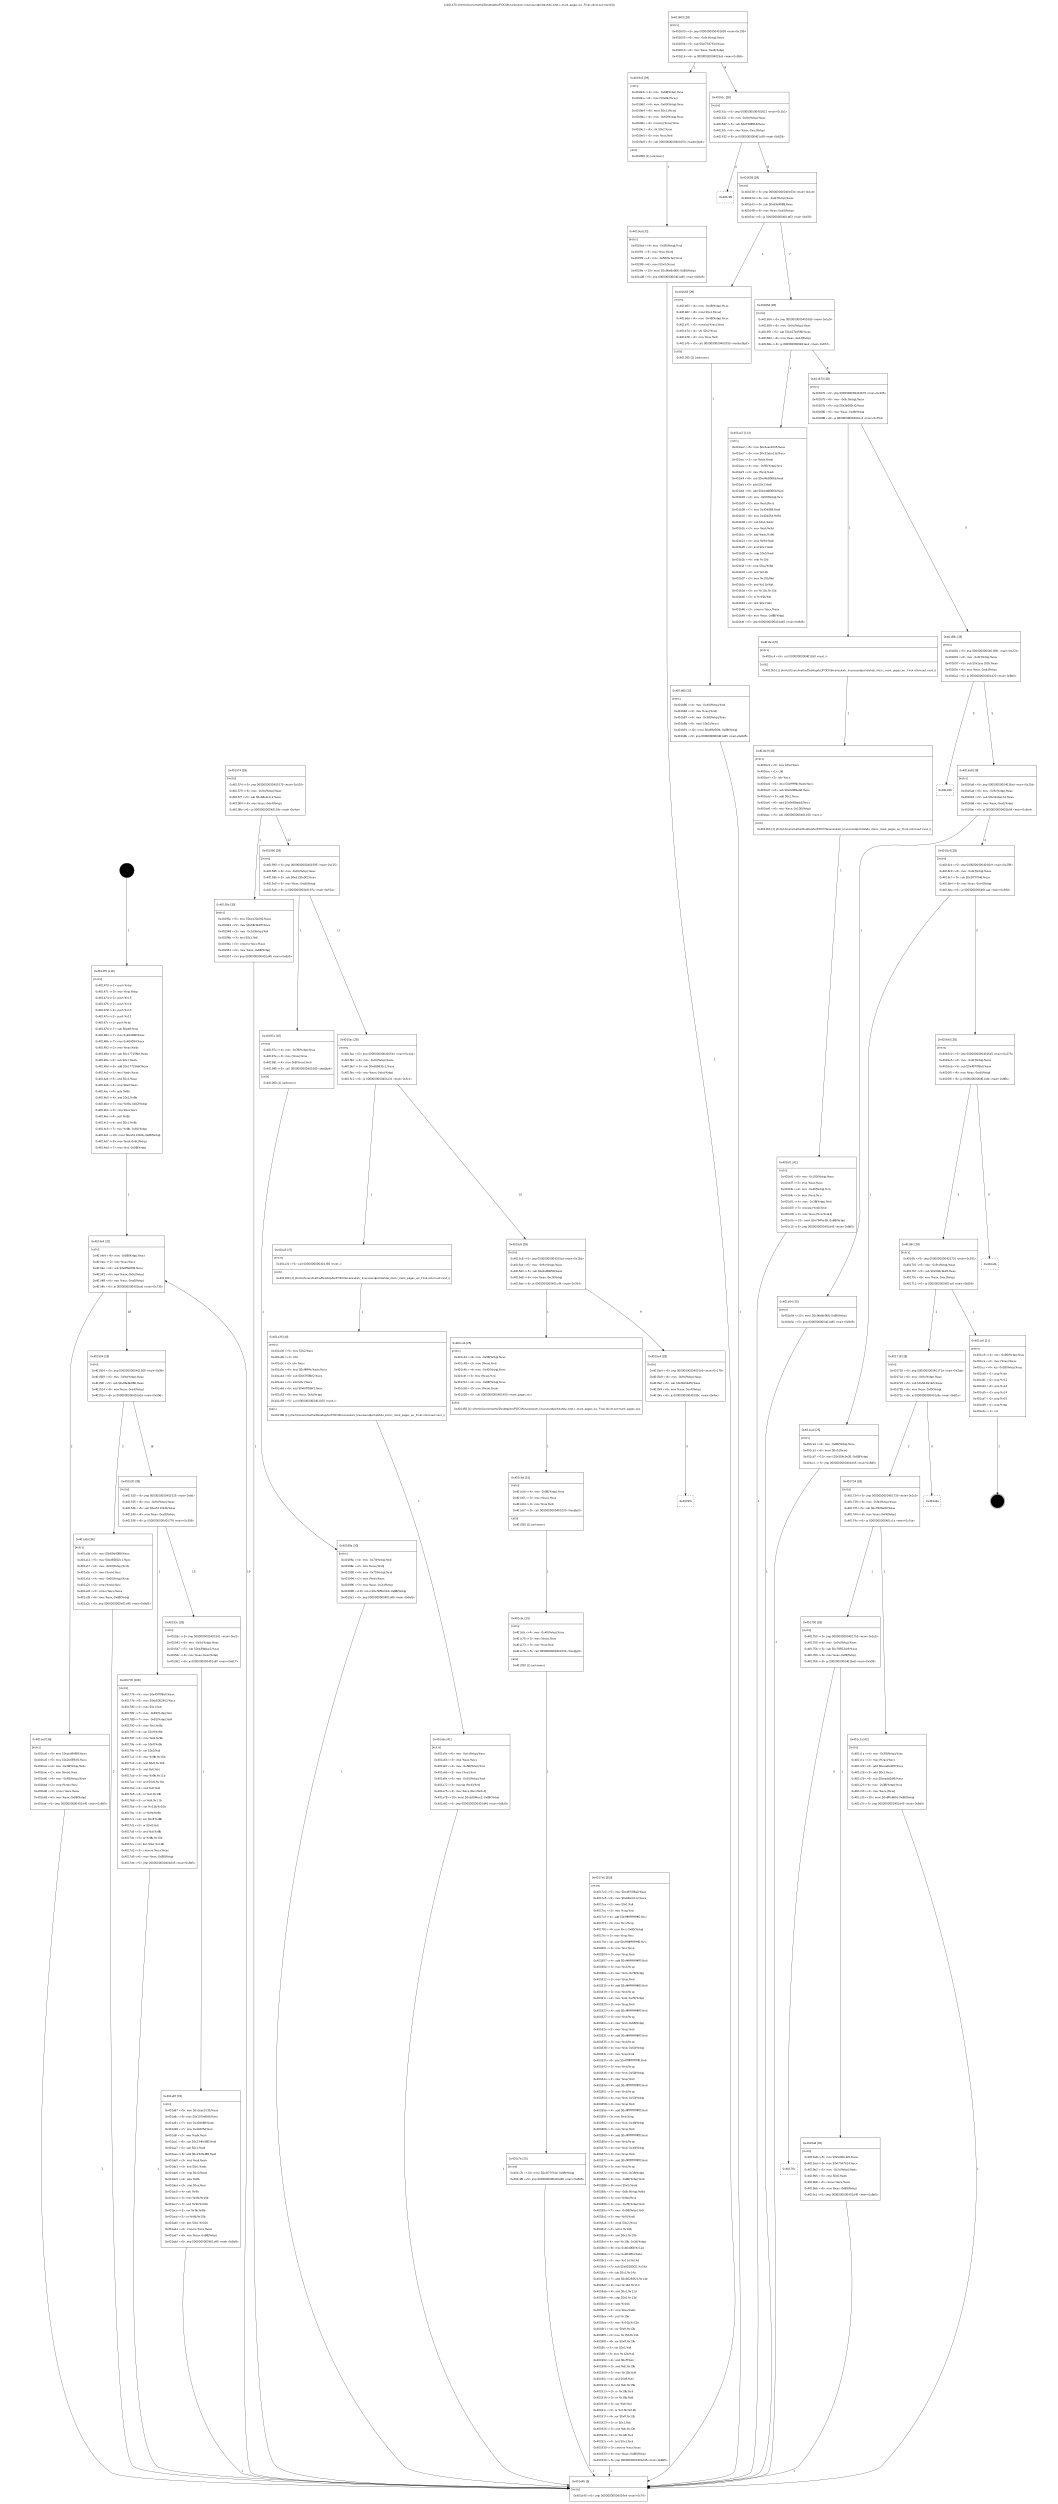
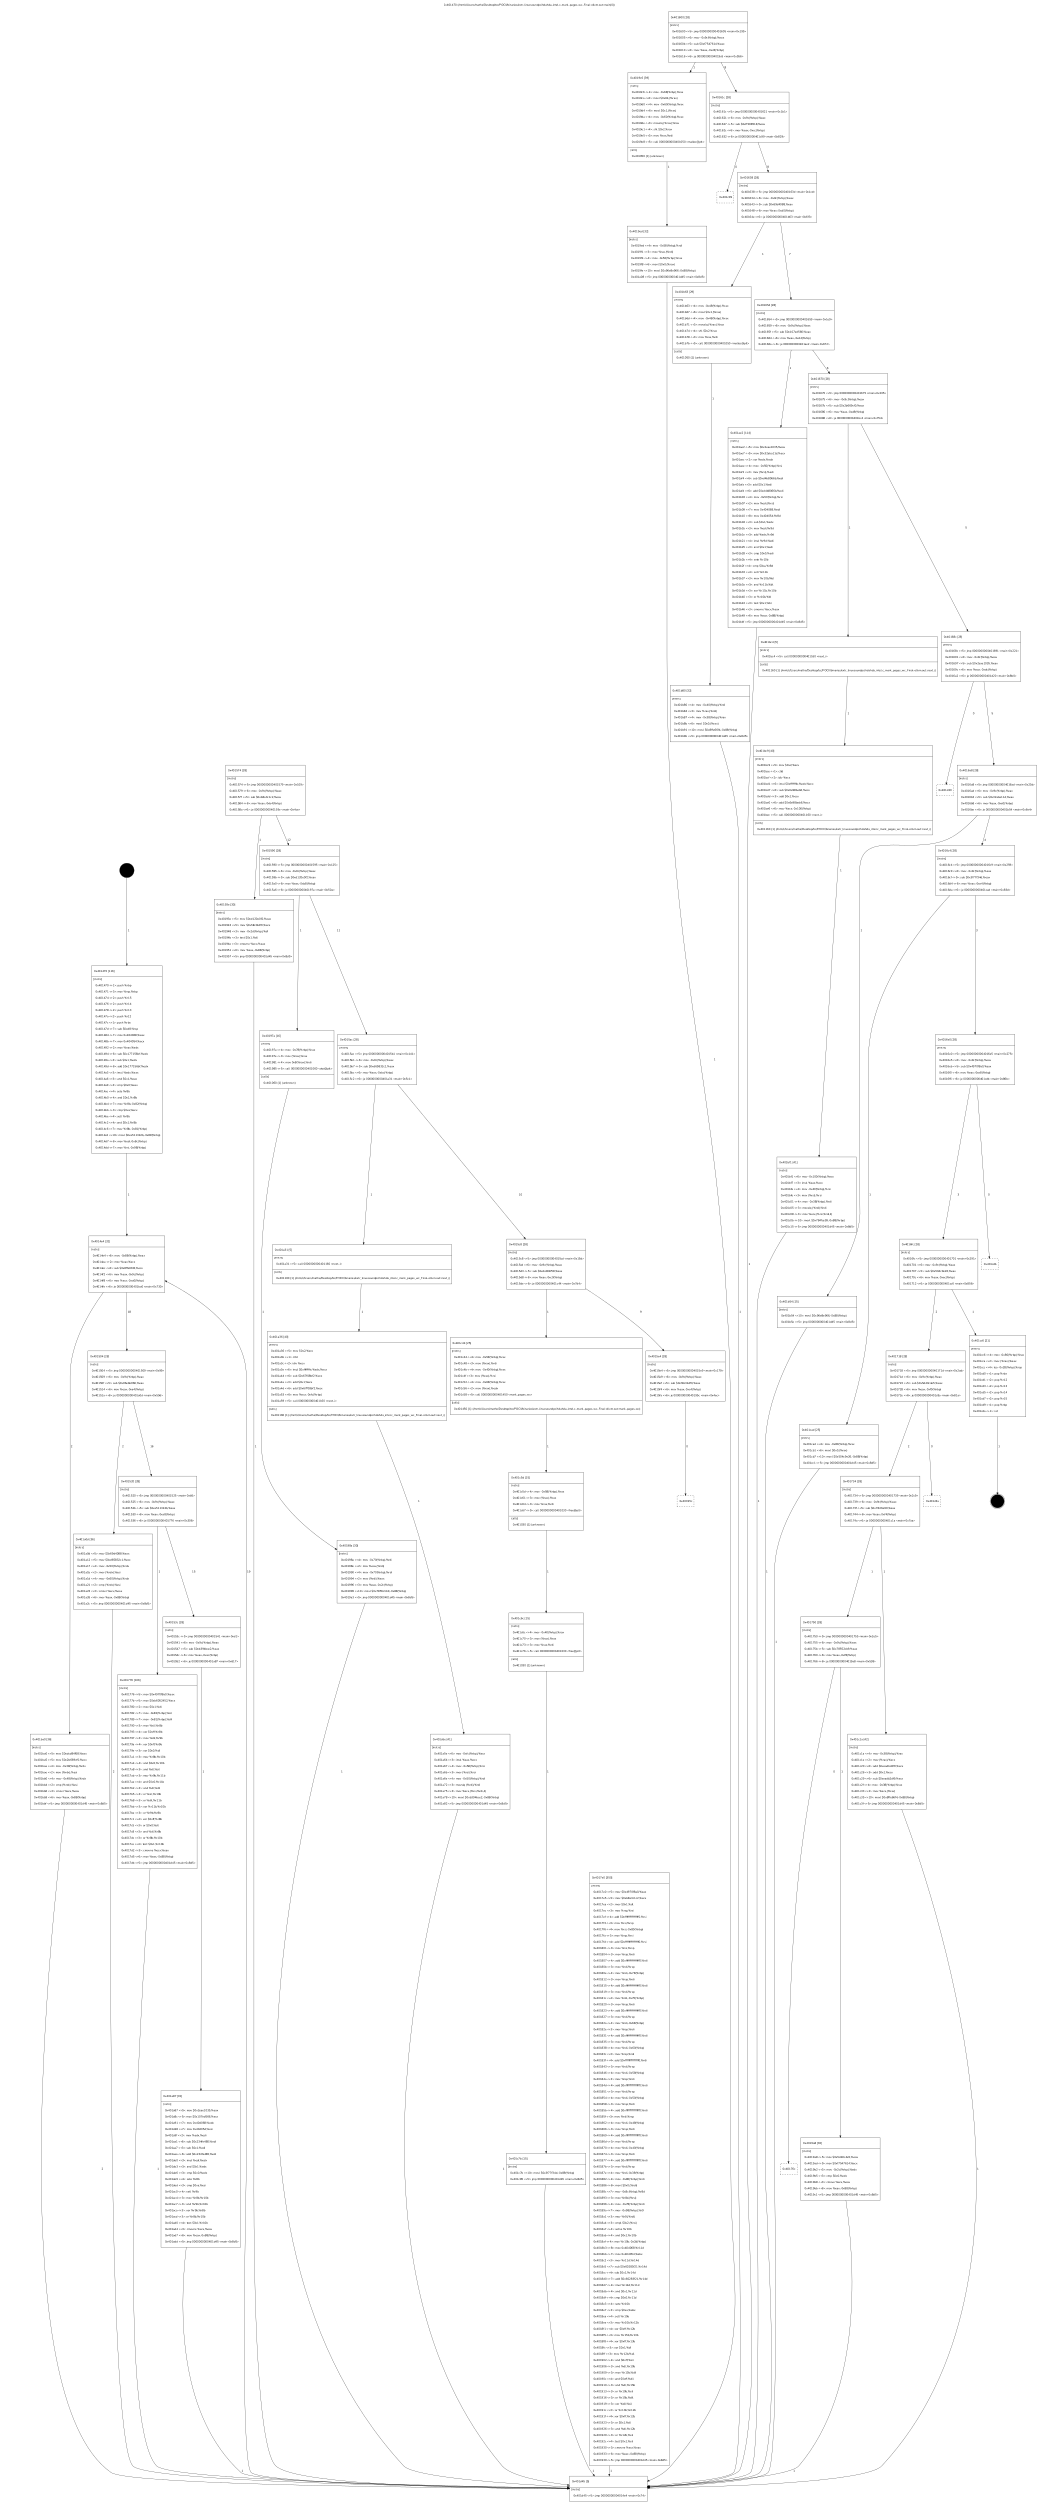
edge "0x401ae2 [114]" -> "0x401d45 [5]": added, label "1"
